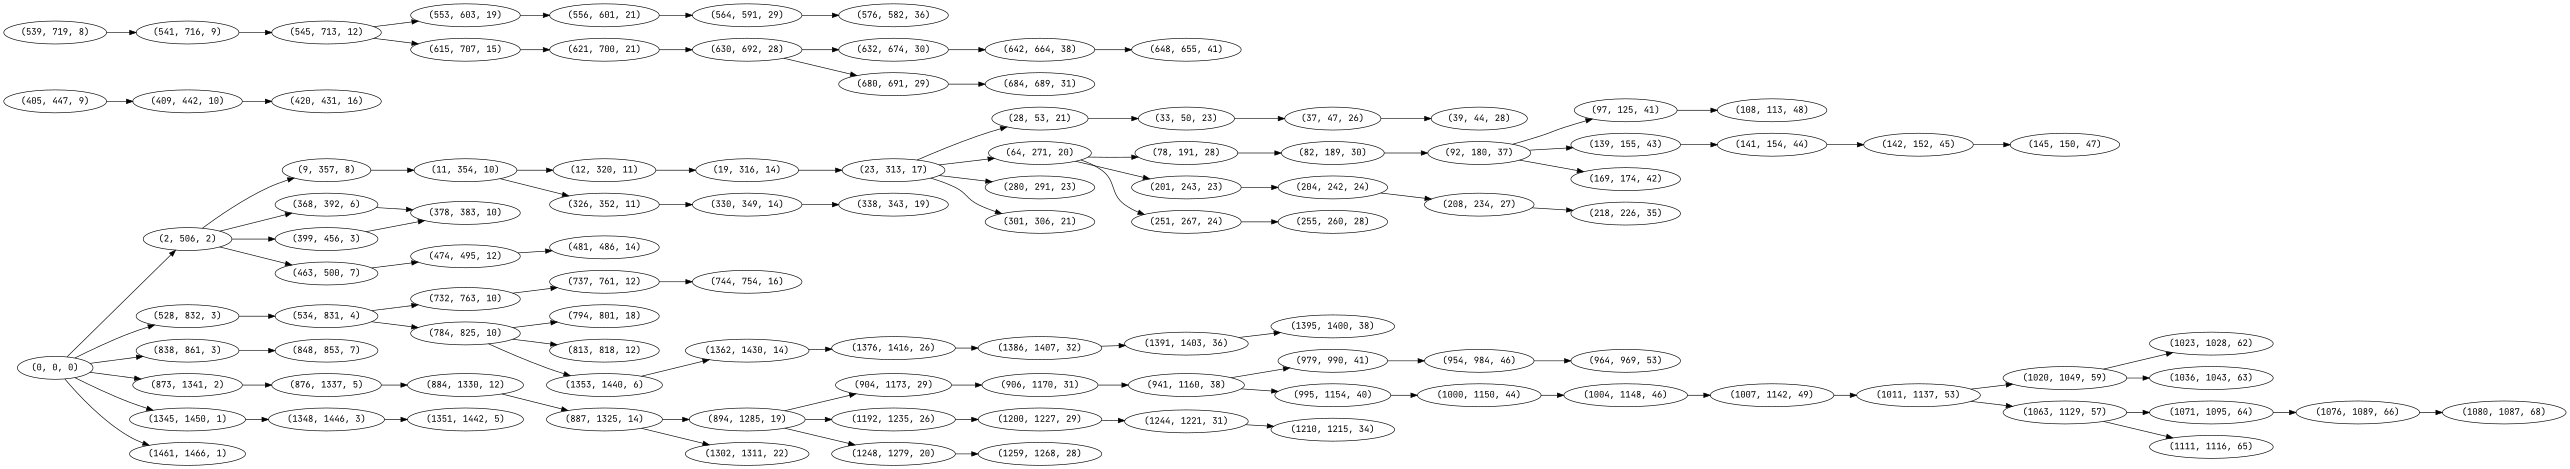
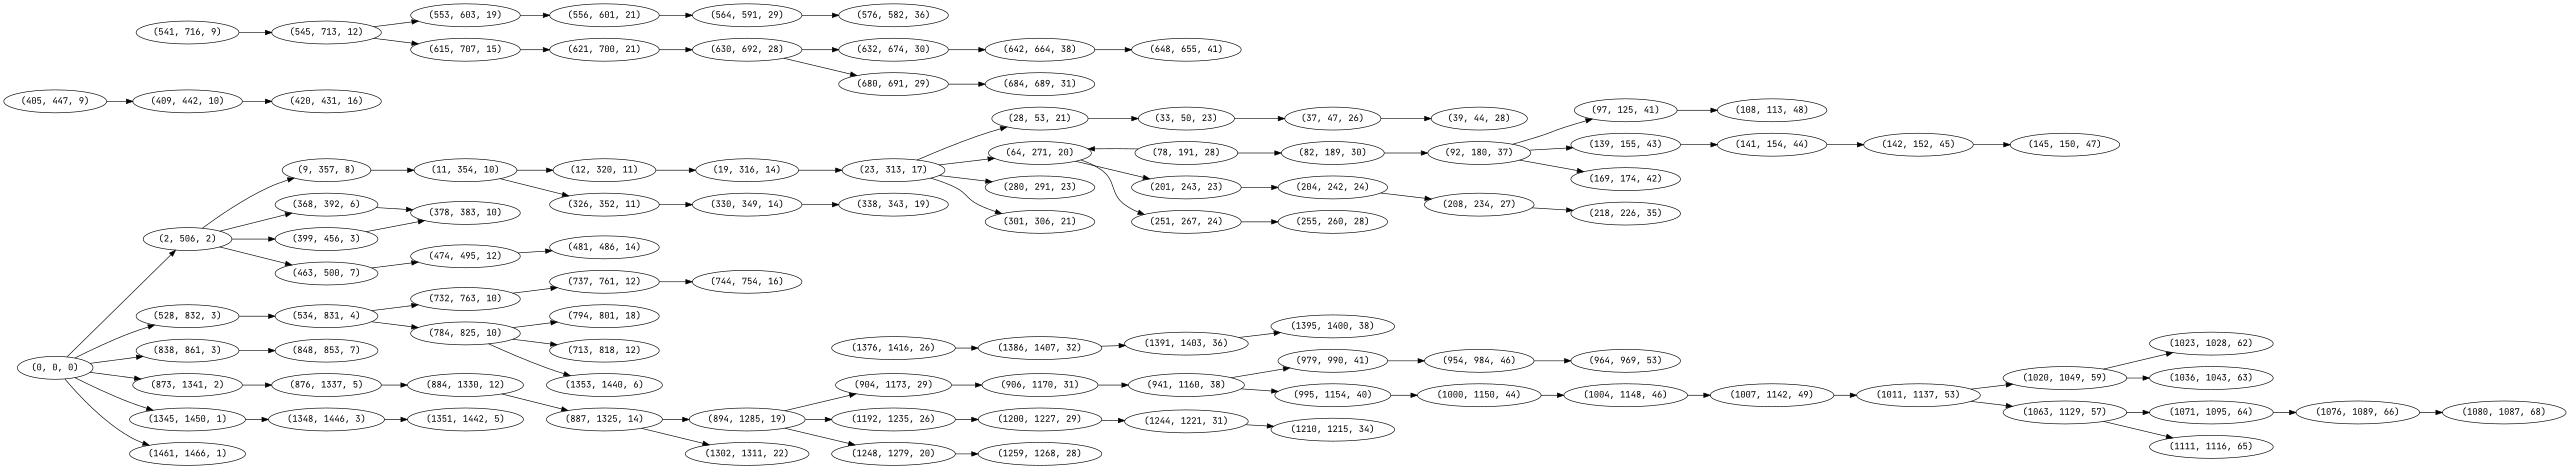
node "(539, 719, 8)": removed
edge "(64, 271, 20)" -> "(78, 191, 28)": reversed
node "(813, 818, 12)": label "(813, 818, 12)" -> "(713, 818, 12)"
node "(1362, 1430, 14)": removed
